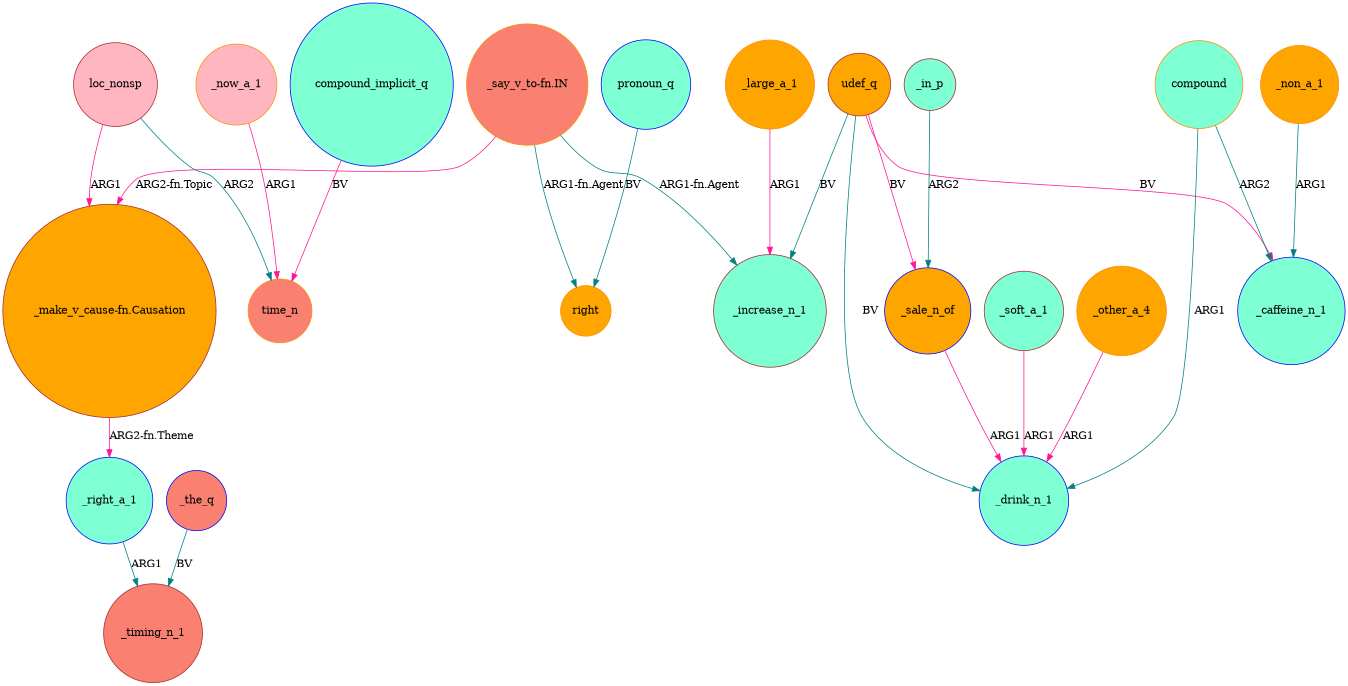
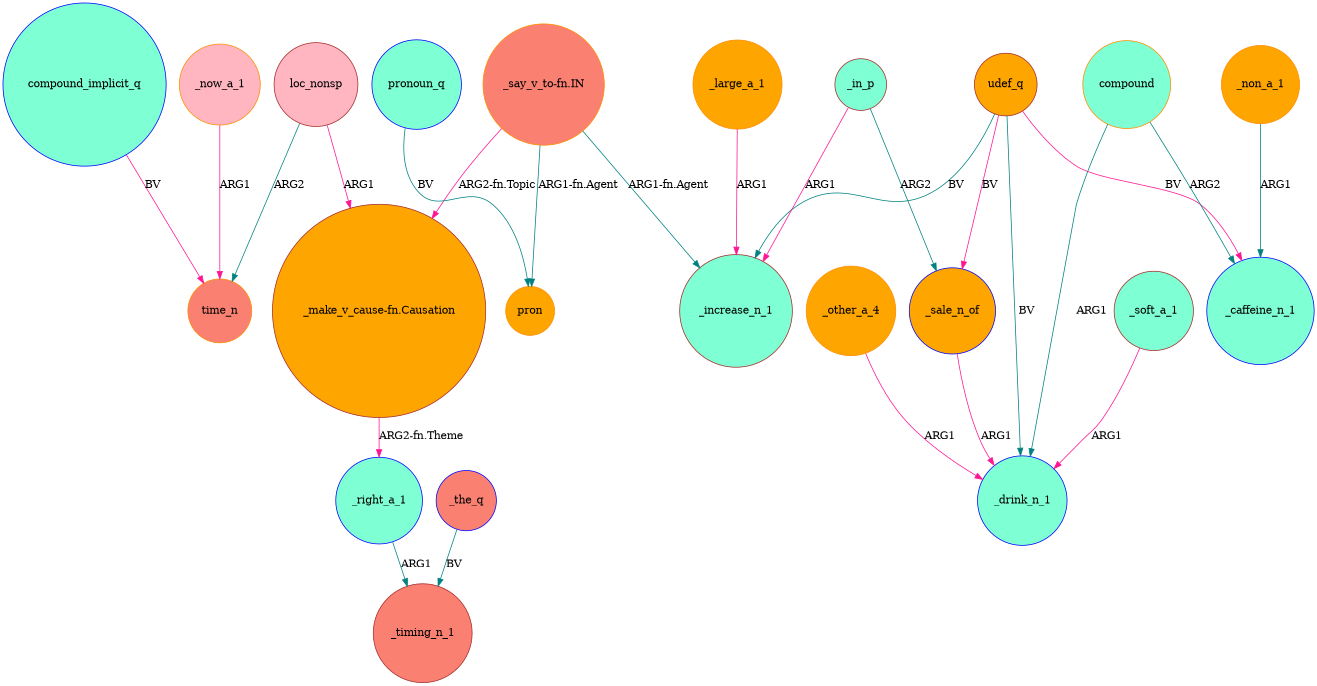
edge "_in_p" -> "_increase_n_1": added, label "ARG1"
node "right": label "right" -> "pron"
